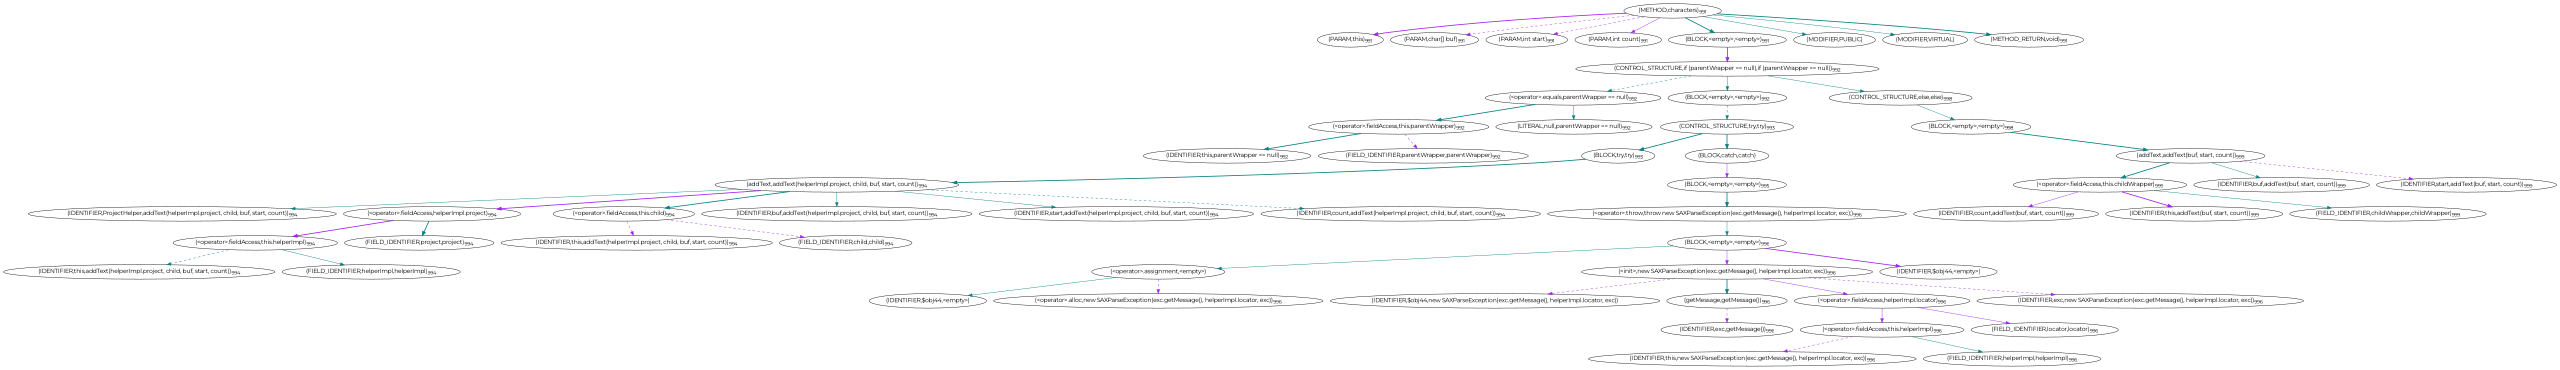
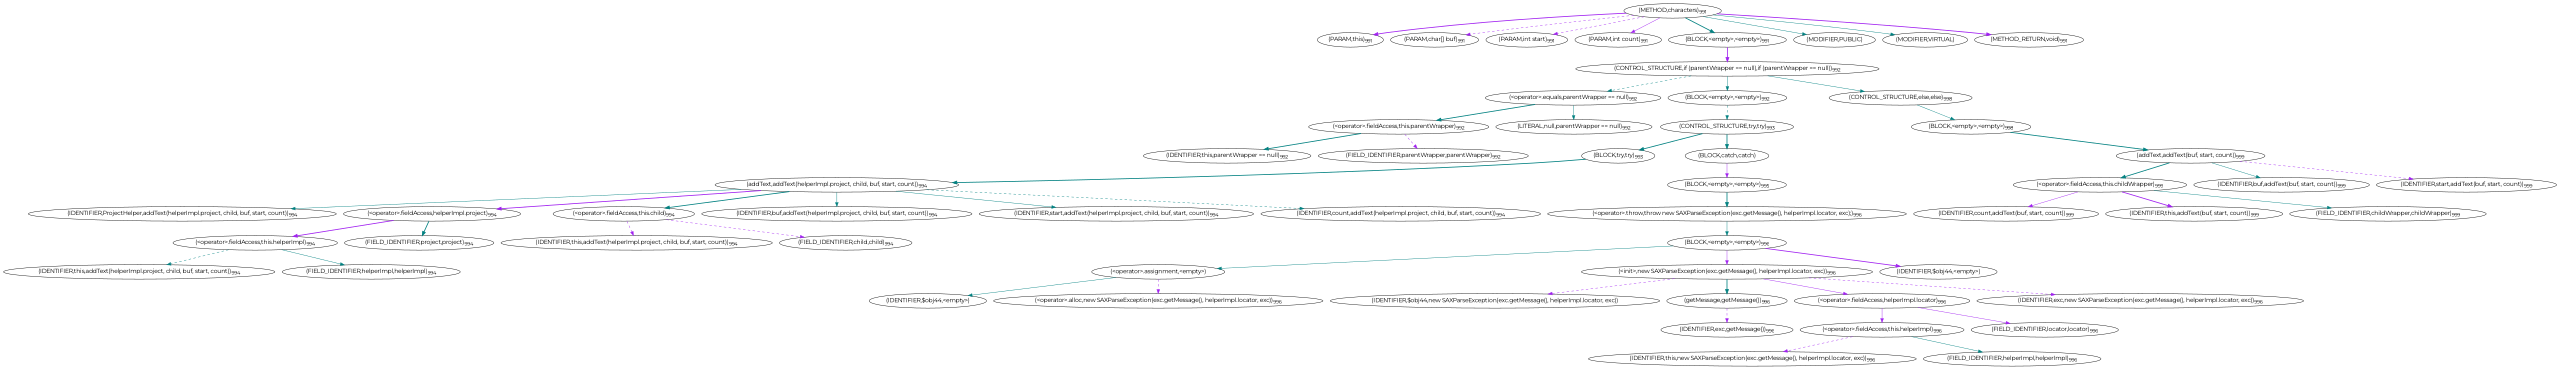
edge "(METHOD,characters)" -> "(METHOD_RETURN,void)": color teal -> purple
